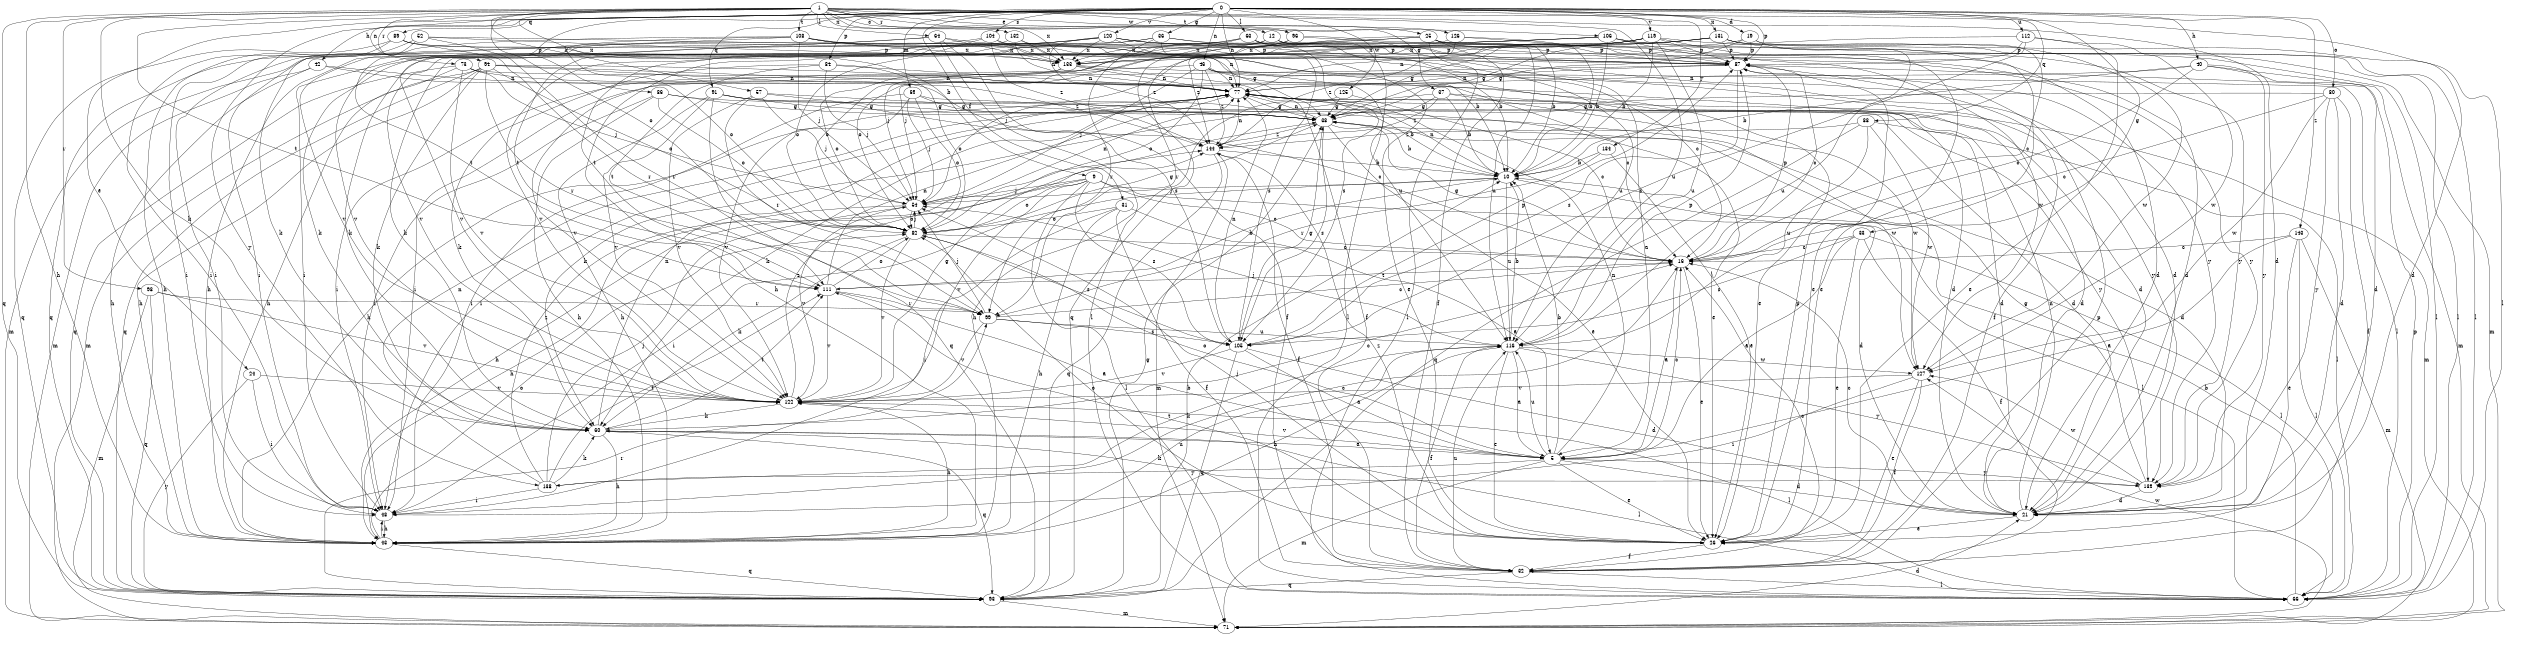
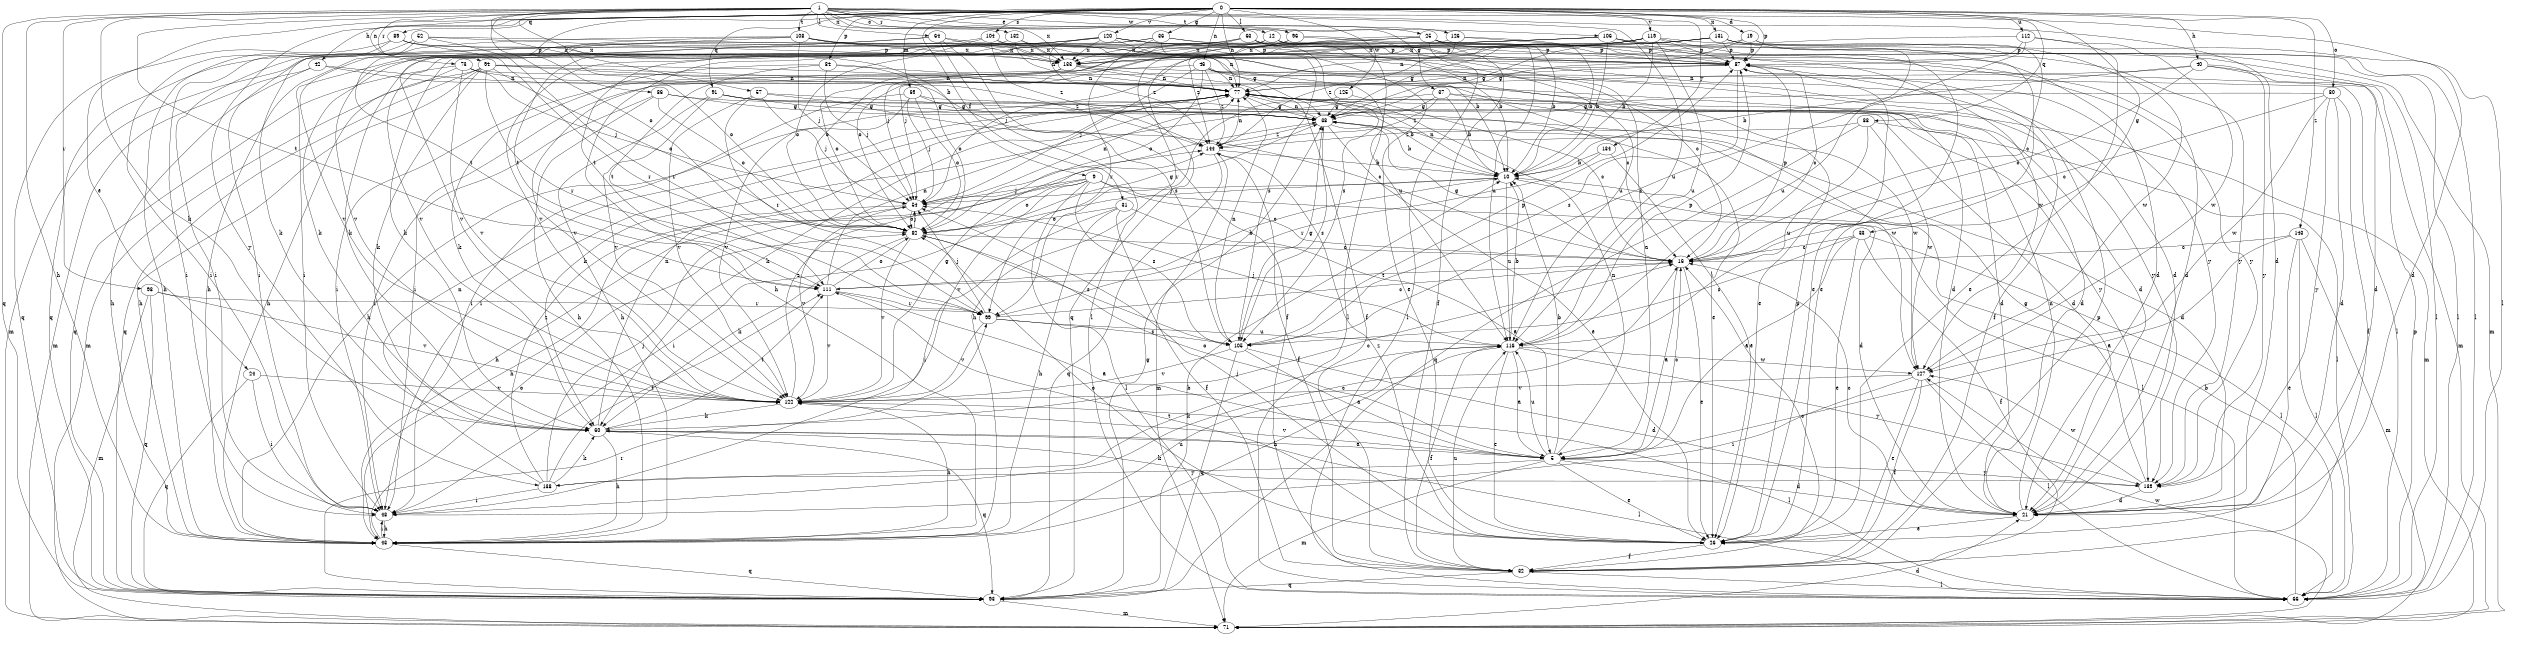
edge "91" -> "93": removed, label "q"
edge "24" -> "93": label "y" -> "q"
edge "127" -> "66": added, label "l"
